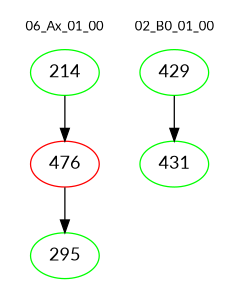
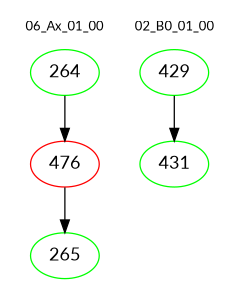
node "214": label "214" -> "264"
node "295": label "295" -> "265"
